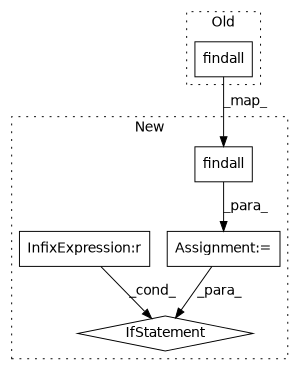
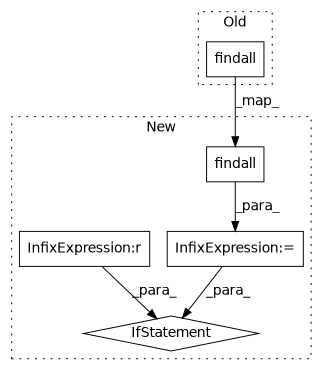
node "Assignment:=": label "Assignment:=" -> "InfixExpression:="
edge "InfixExpression:r" -> "IfStatement": label "_cond_" -> "_para_"
